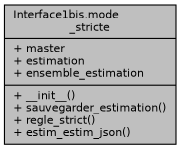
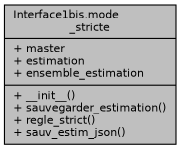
node "Interface1bis.mode": text "+ estim_estim_json()" -> "+ sauv_estim_json()"
